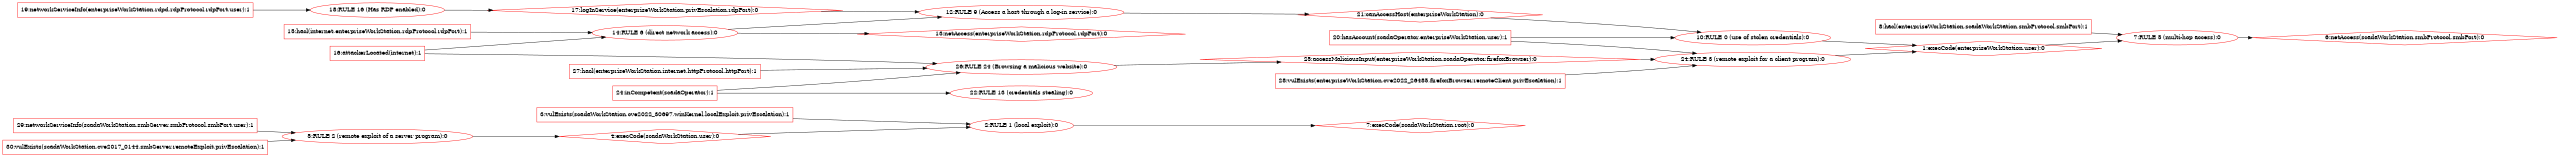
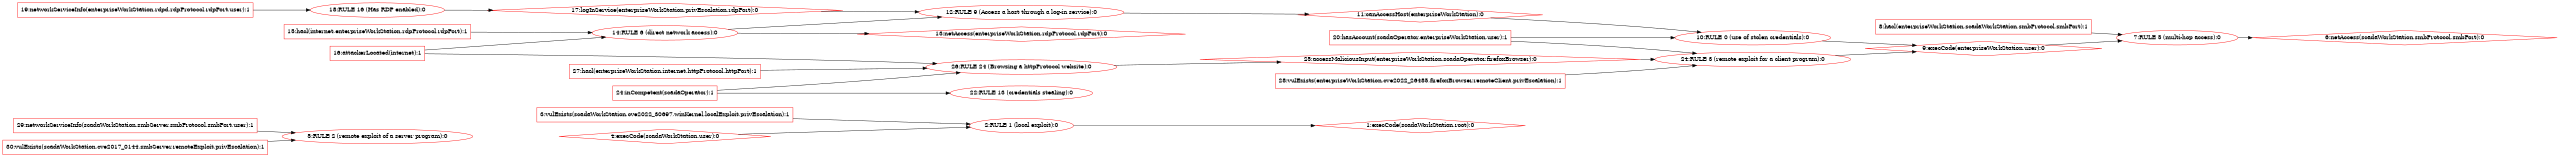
node "21:canAccessHost(enterpriseWorkStation):0": label "21:canAccessHost(enterpriseWorkStation):0" -> "11:canAccessHost(enterpriseWorkStation):0"
node "1:execCode(enterpriseWorkStation,user):0": label "1:execCode(enterpriseWorkStation,user):0" -> "9:execCode(enterpriseWorkStation,user):0"
node "26:RULE 24 (Browsing a malicious website):0": label "26:RULE 24 (Browsing a malicious website):0" -> "26:RULE 24 (Browsing a httpProtocol website):0"
node "7:execCode(scadaWorkStation,root):0": label "7:execCode(scadaWorkStation,root):0" -> "1:execCode(scadaWorkStation,root):0"
edge "5:RULE 2 (remote exploit of a server program):0" -> "4:execCode(scadaWorkStation,user):0": removed
